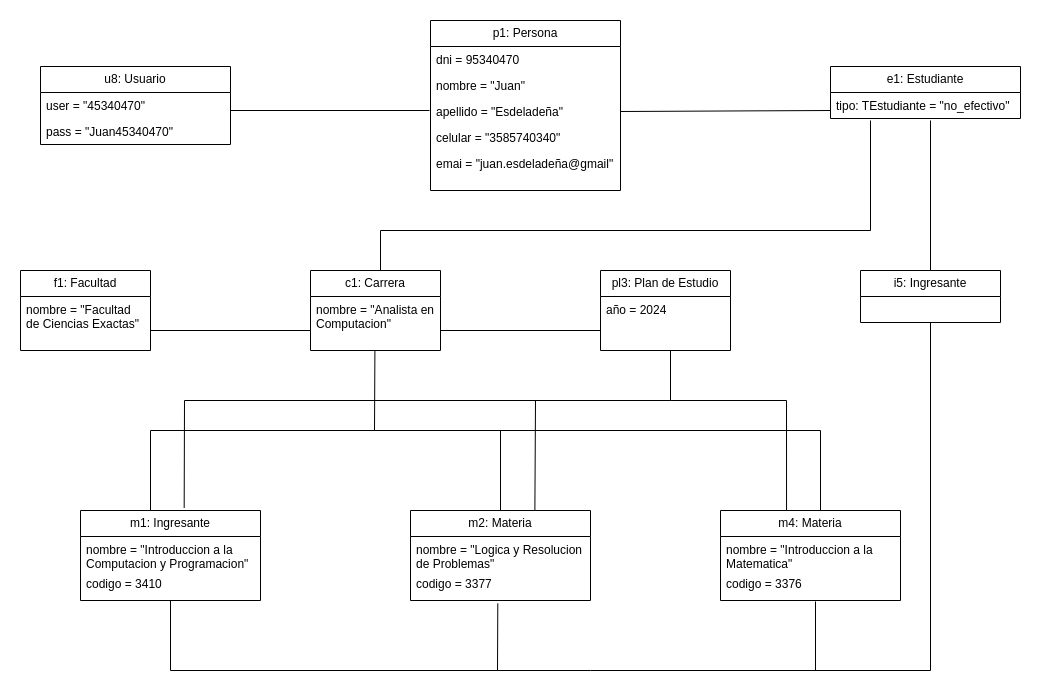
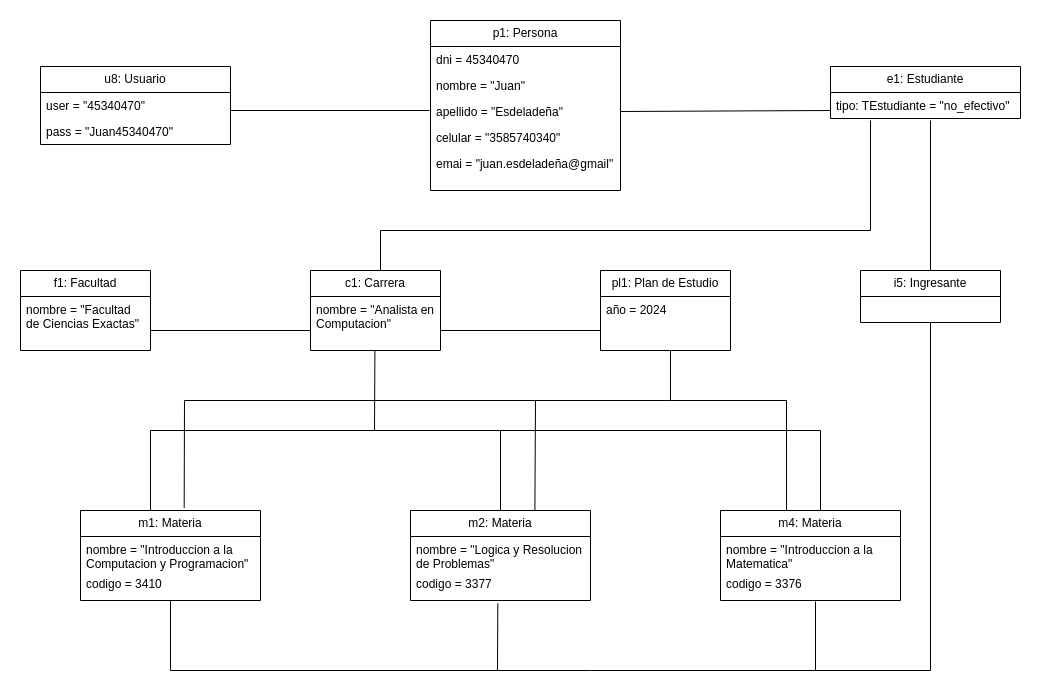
node "dni = 95340470": label "dni = 95340470" -> "dni = 45340470"
node "pl3: Plan de Estudio": label "pl3: Plan de Estudio" -> "pl1: Plan de Estudio"
node "m1: Ingresante": label "m1: Ingresante" -> "m1: Materia"
